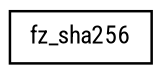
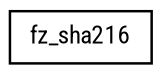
node "fz_sha256": label "fz_sha256" -> "fz_sha216"
